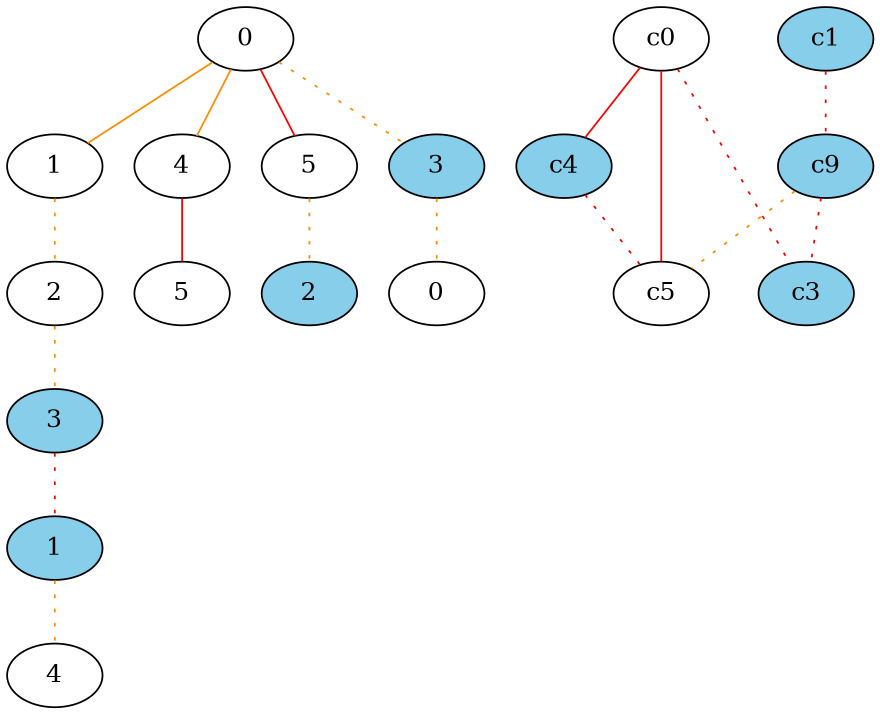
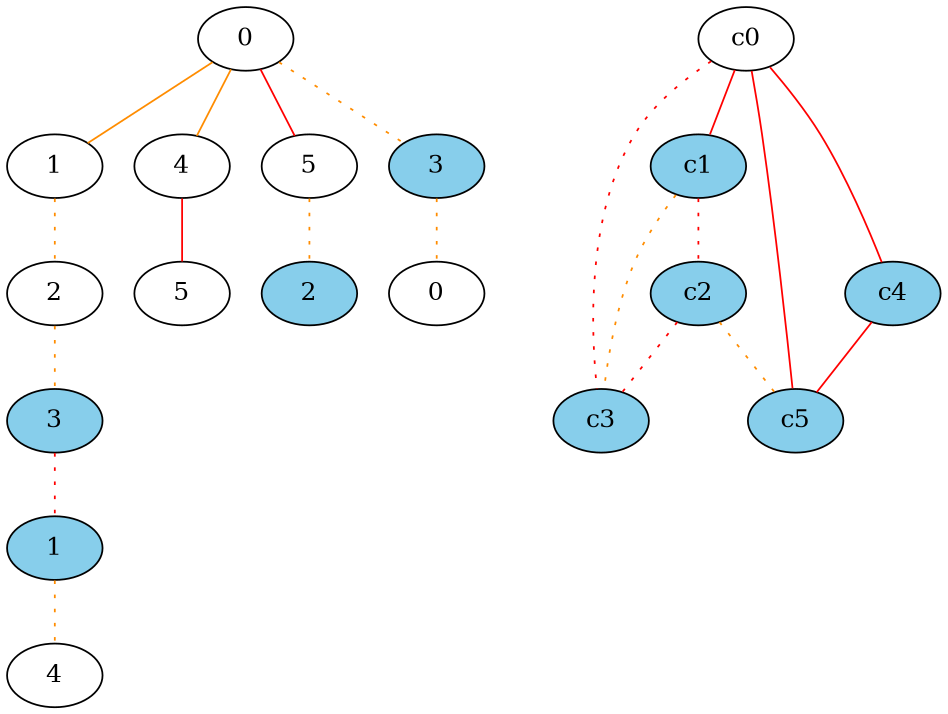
edge "c0" -- "c1": added
node "c9": label "c9" -> "c2"
edge "c4" -- "c5": style dotted -> solid
edge "c1" -- "c3": added
node "c5": fillcolor white -> skyblue
